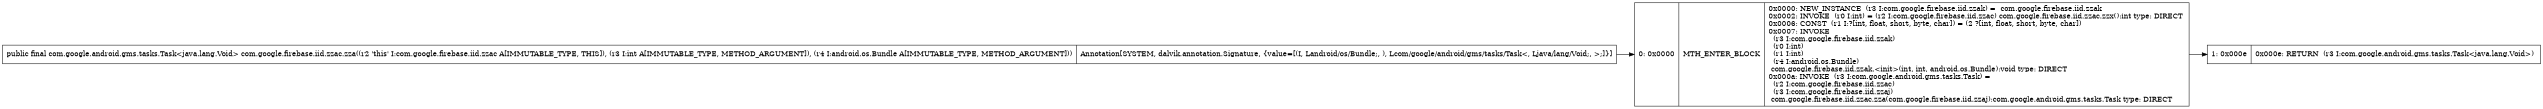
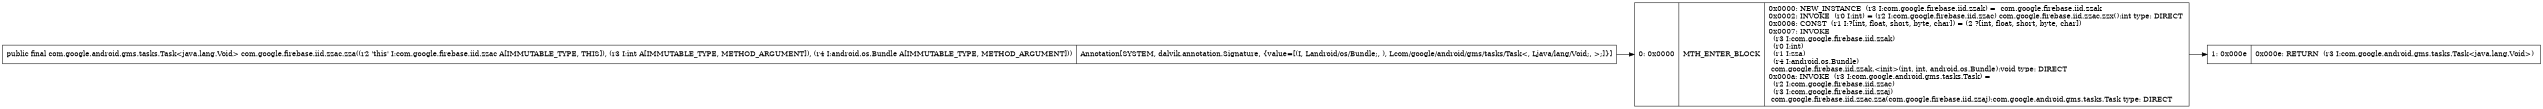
node "0: 0x0000": text "(r1 I:int)" -> "(r1 I:zza)"
